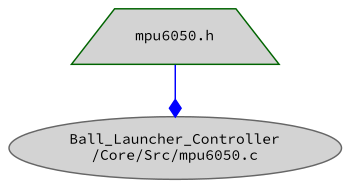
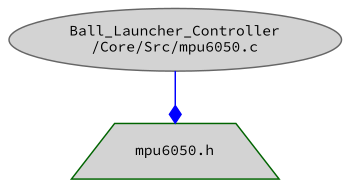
edge "mpu6050.h" -> "Ball_Launcher_Controller /Core/Src/mpu6050.c": reversed
